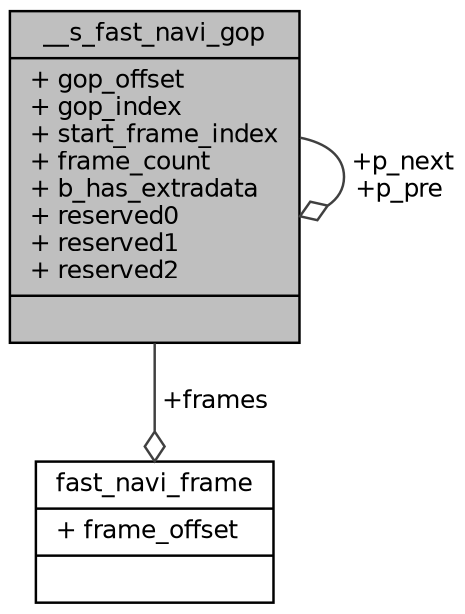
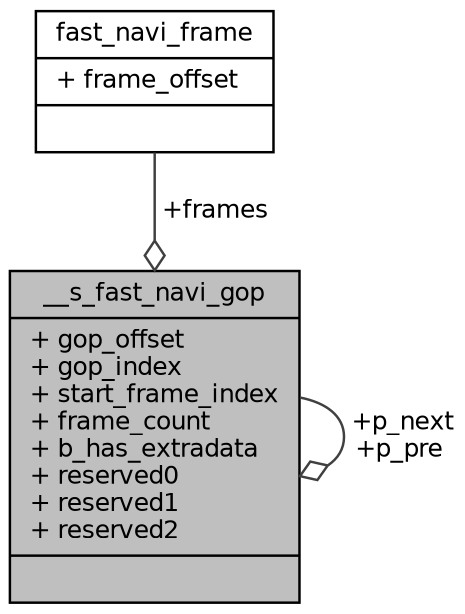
edge "__s_fast_navi_gop" -> "fast_navi_frame": reversed
